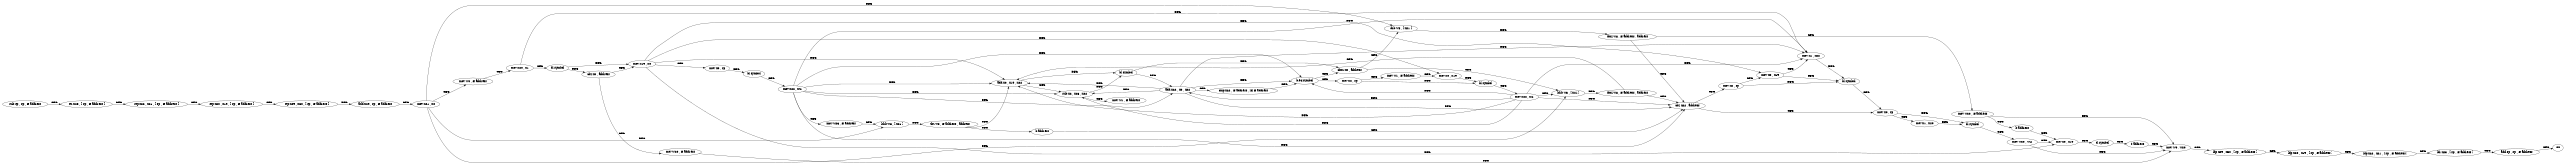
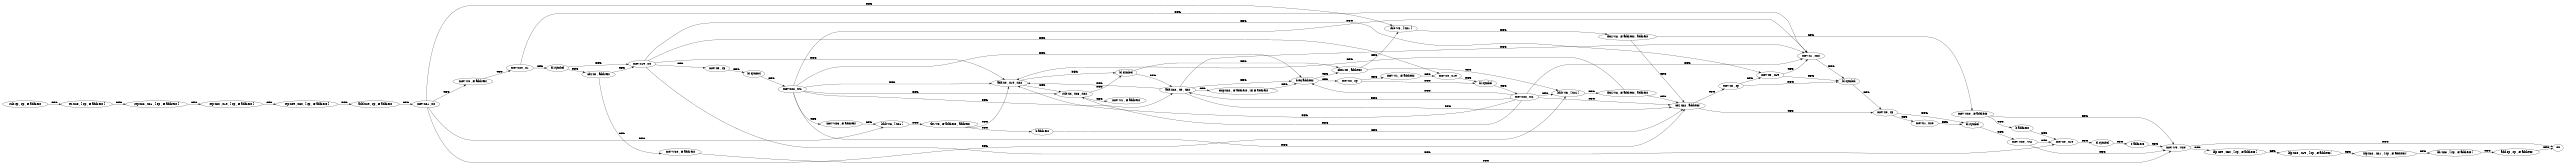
node "b.eq symbol": label "b.eq symbol" -> "b.eq address"
edge "add x22 , x0 , x22" -> "sub x2 , x23 , x22": removed, label "DFG"
edge "mov w0 , w20" -> "ret": added, label "DFG"
